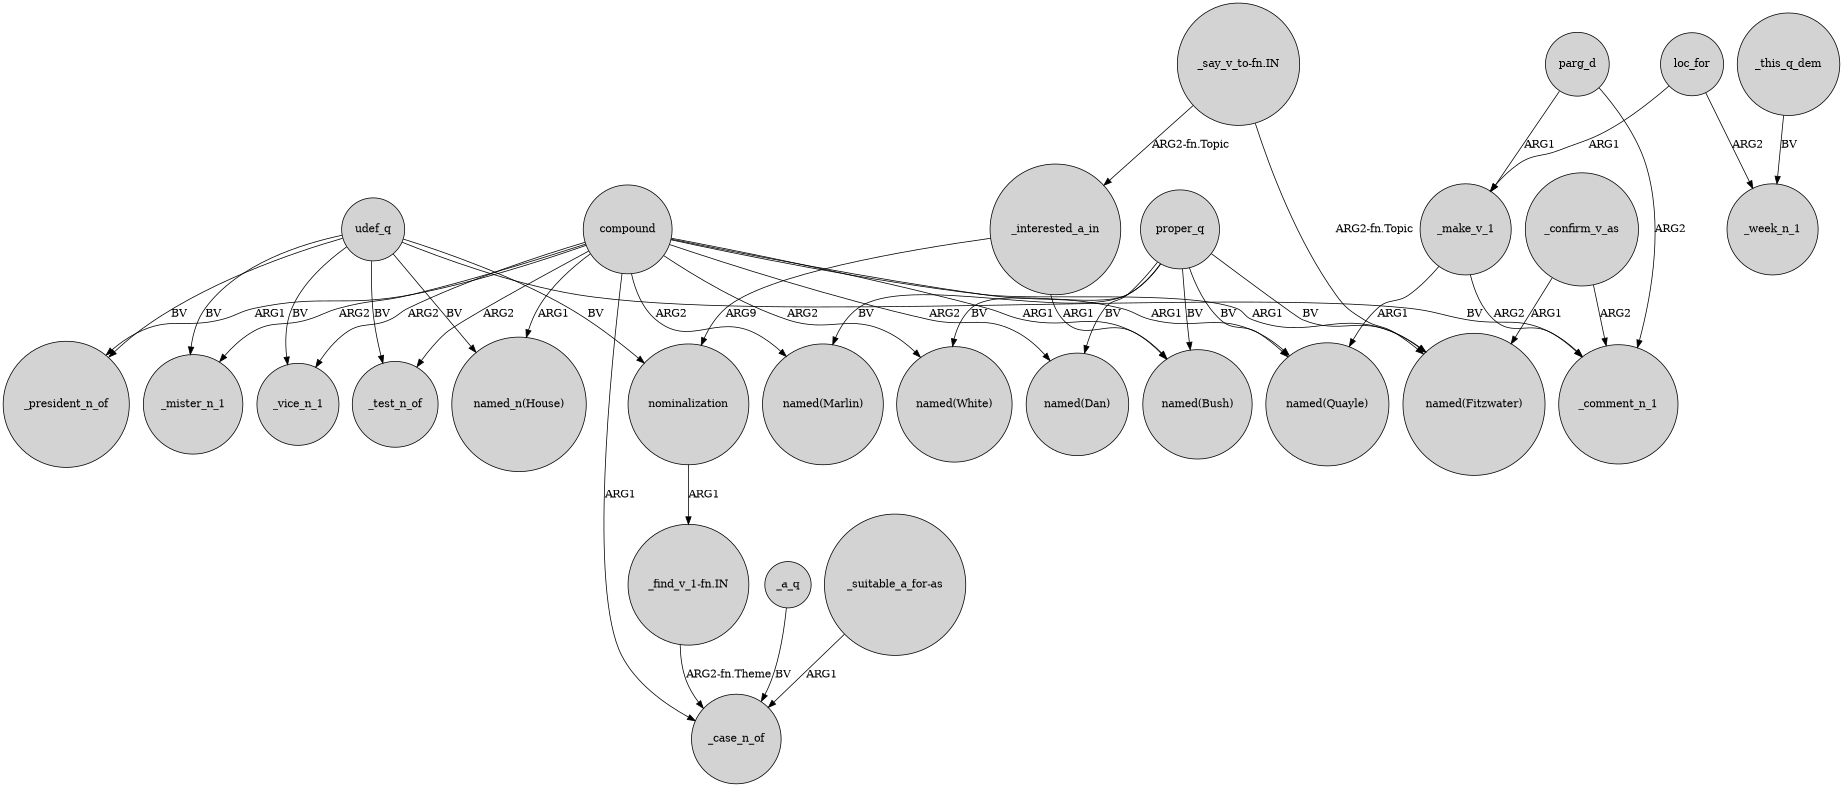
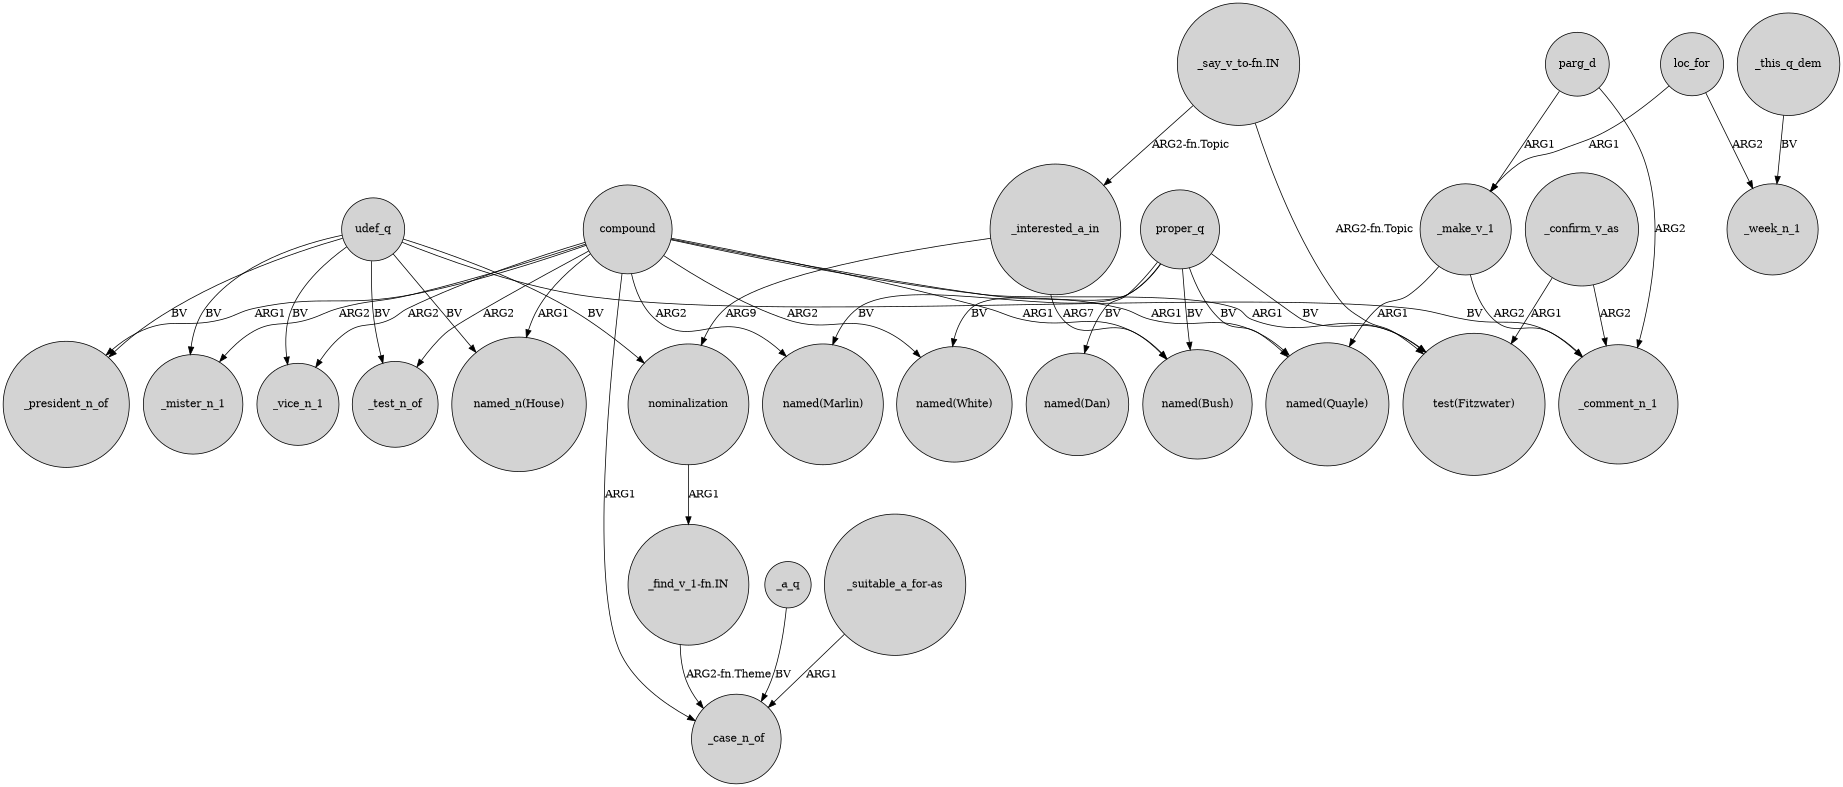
edge "compound" -> "named(Dan)": removed, label "ARG2"
edge "_interested_a_in" -> "named(Bush)": label "ARG1" -> "ARG7"
node "named(Fitzwater)": label "named(Fitzwater)" -> "test(Fitzwater)"
